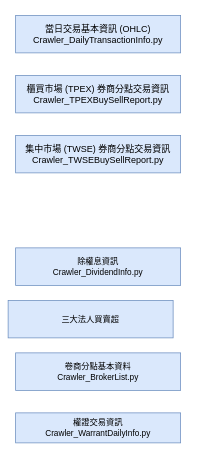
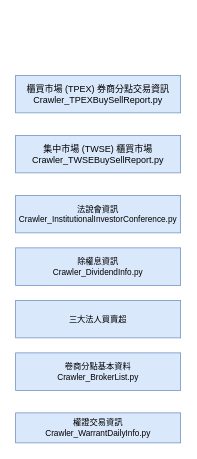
node "當日交易基本資訊 (OHLC) Crawler_DailyTransactionInfo.py": removed
node "集中市場 (TWSE) 券商分點交易資訊 Crawler_TWSEBuySellReport.py": label "集中市場 (TWSE) 券商分點交易資訊 Crawler_TWSEBuySellReport.py" -> "集中市場 (TWSE) 櫃買市場 Crawler_TWSEBuySellReport.py"
node "法說會資訊 Crawler_InstitutionalInvestorConference.py": added
node "三大法人買賣超": moved (90, 319) -> (98, 319)
